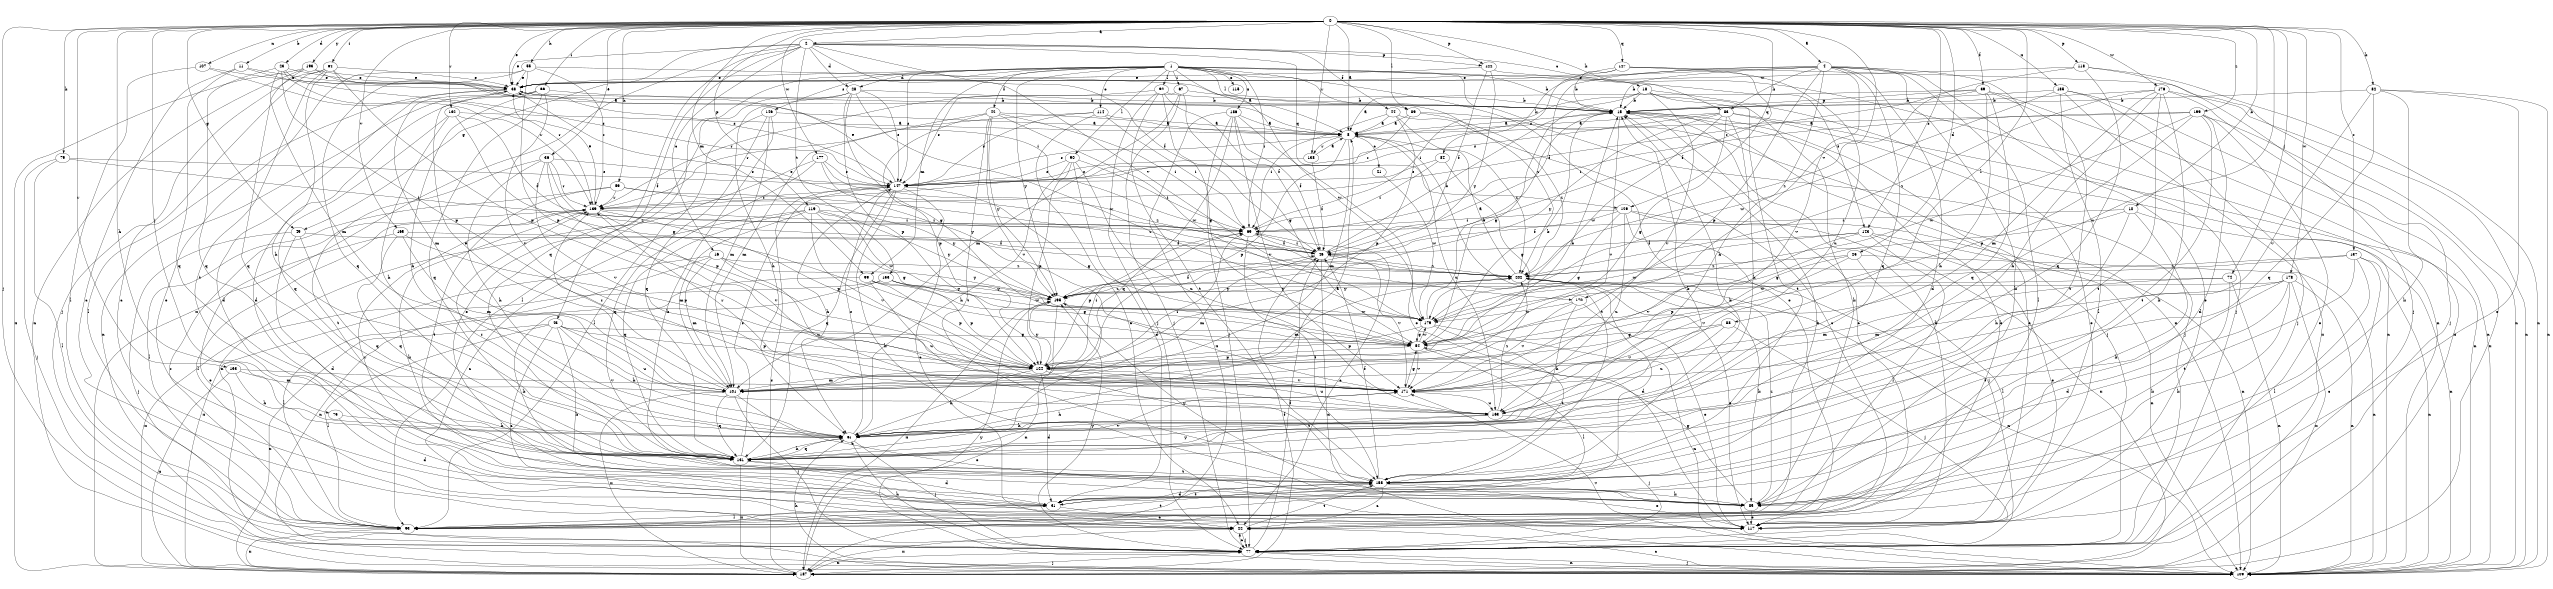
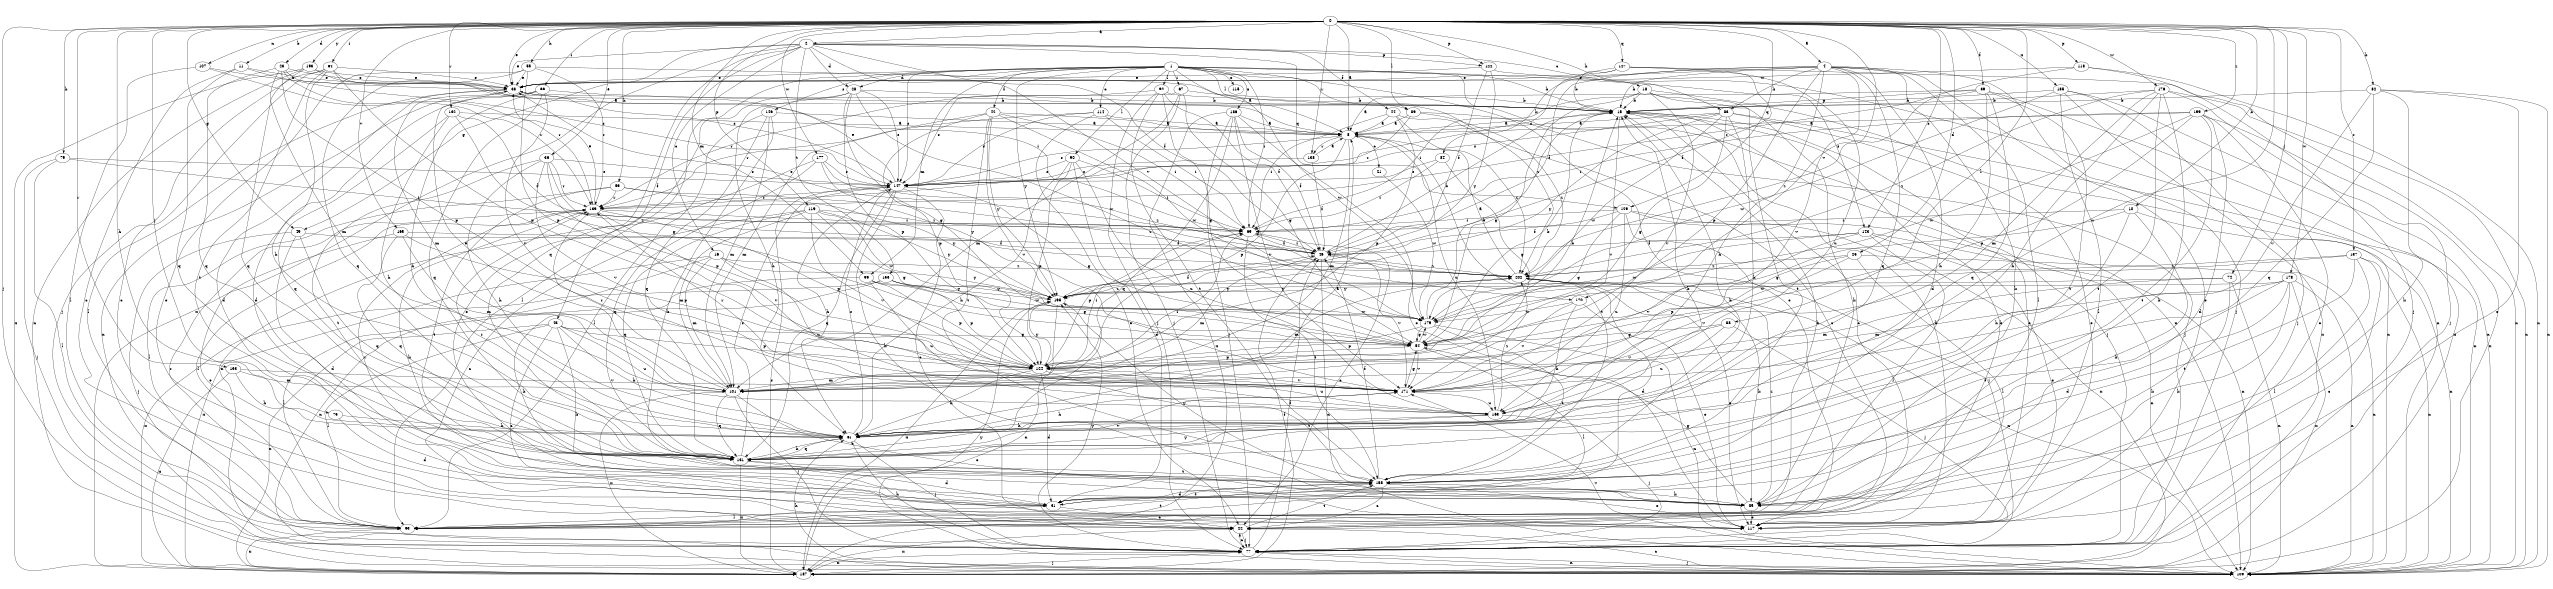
edge "118" -> "131": removed, label "q"
